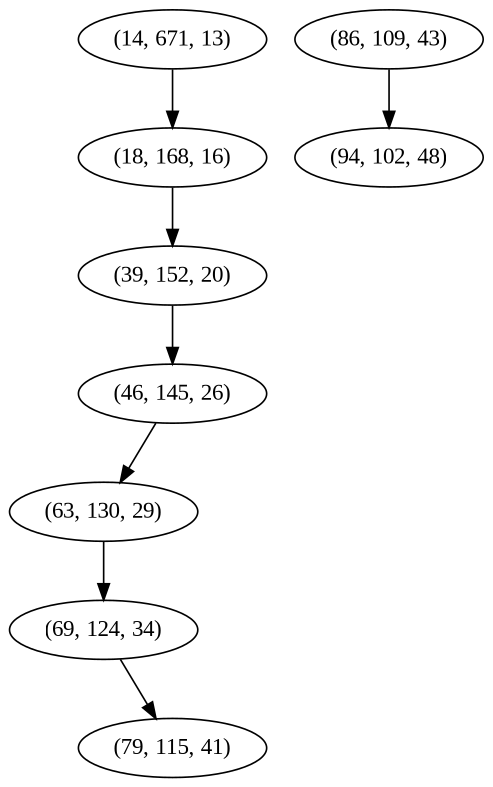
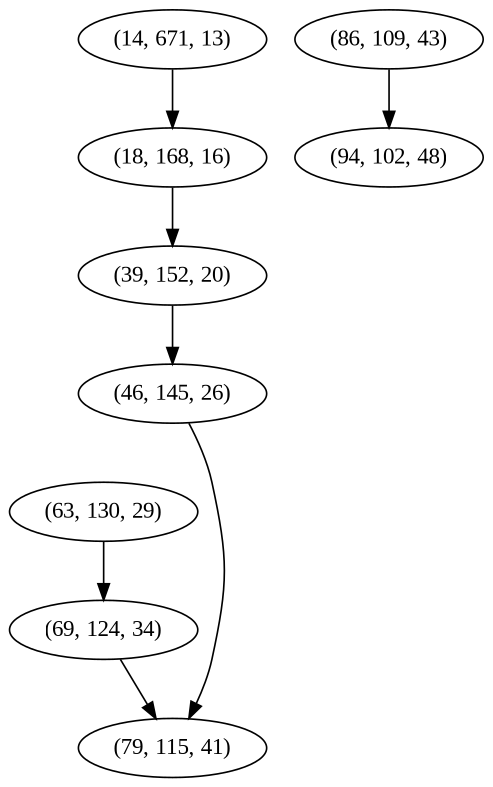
edge "(46, 145, 26)" -> "(63, 130, 29)": now "(46, 145, 26)" -> "(79, 115, 41)"
